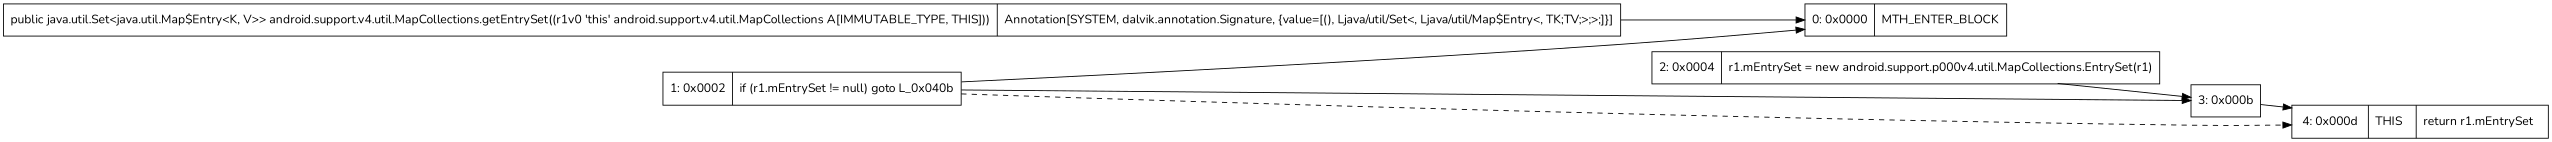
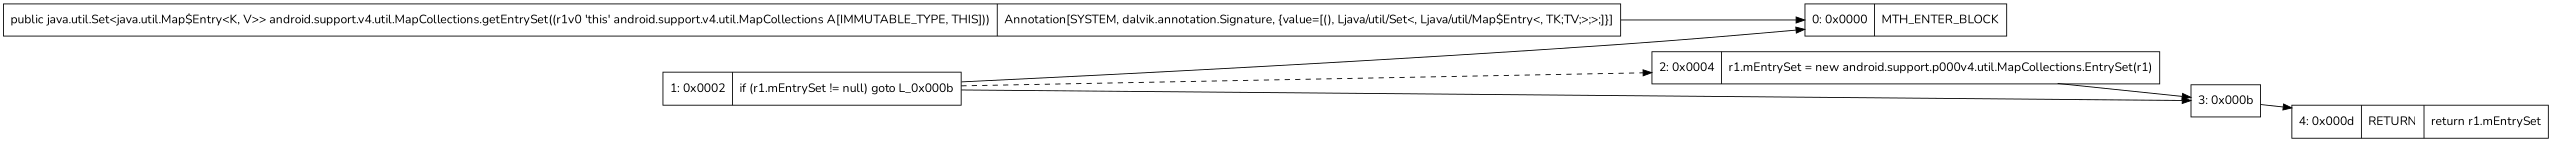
node "1: 0x0002": text "if (r1.mEntrySet != null) goto L_0x040b" -> "if (r1.mEntrySet != null) goto L_0x000b"
edge "1: 0x0002" -> "4: 0x000d": now "1: 0x0002" -> "2: 0x0004"
node "4: 0x000d": text "THIS" -> "RETURN"
